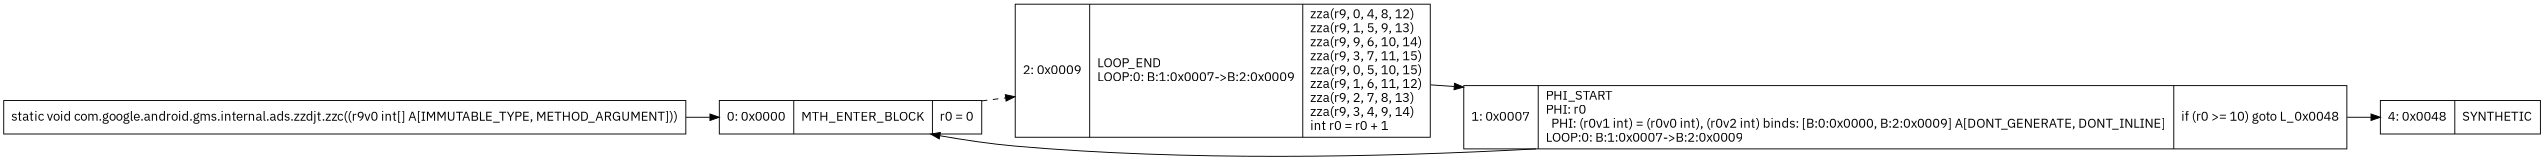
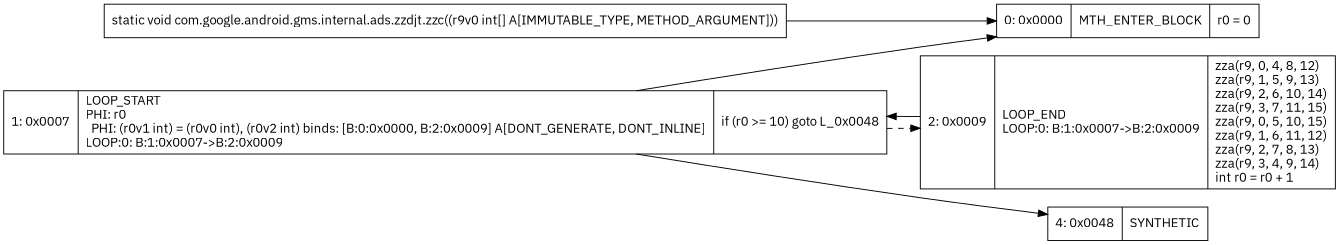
node "2: 0x0009": text "zza(r9, 9, 6, 10, 14)" -> "zza(r9, 2, 6, 10, 14)"
node "1: 0x0007": text "PHI_START" -> "LOOP_START"
edge "0: 0x0000" -> "2: 0x0009": now "1: 0x0007" -> "2: 0x0009"
